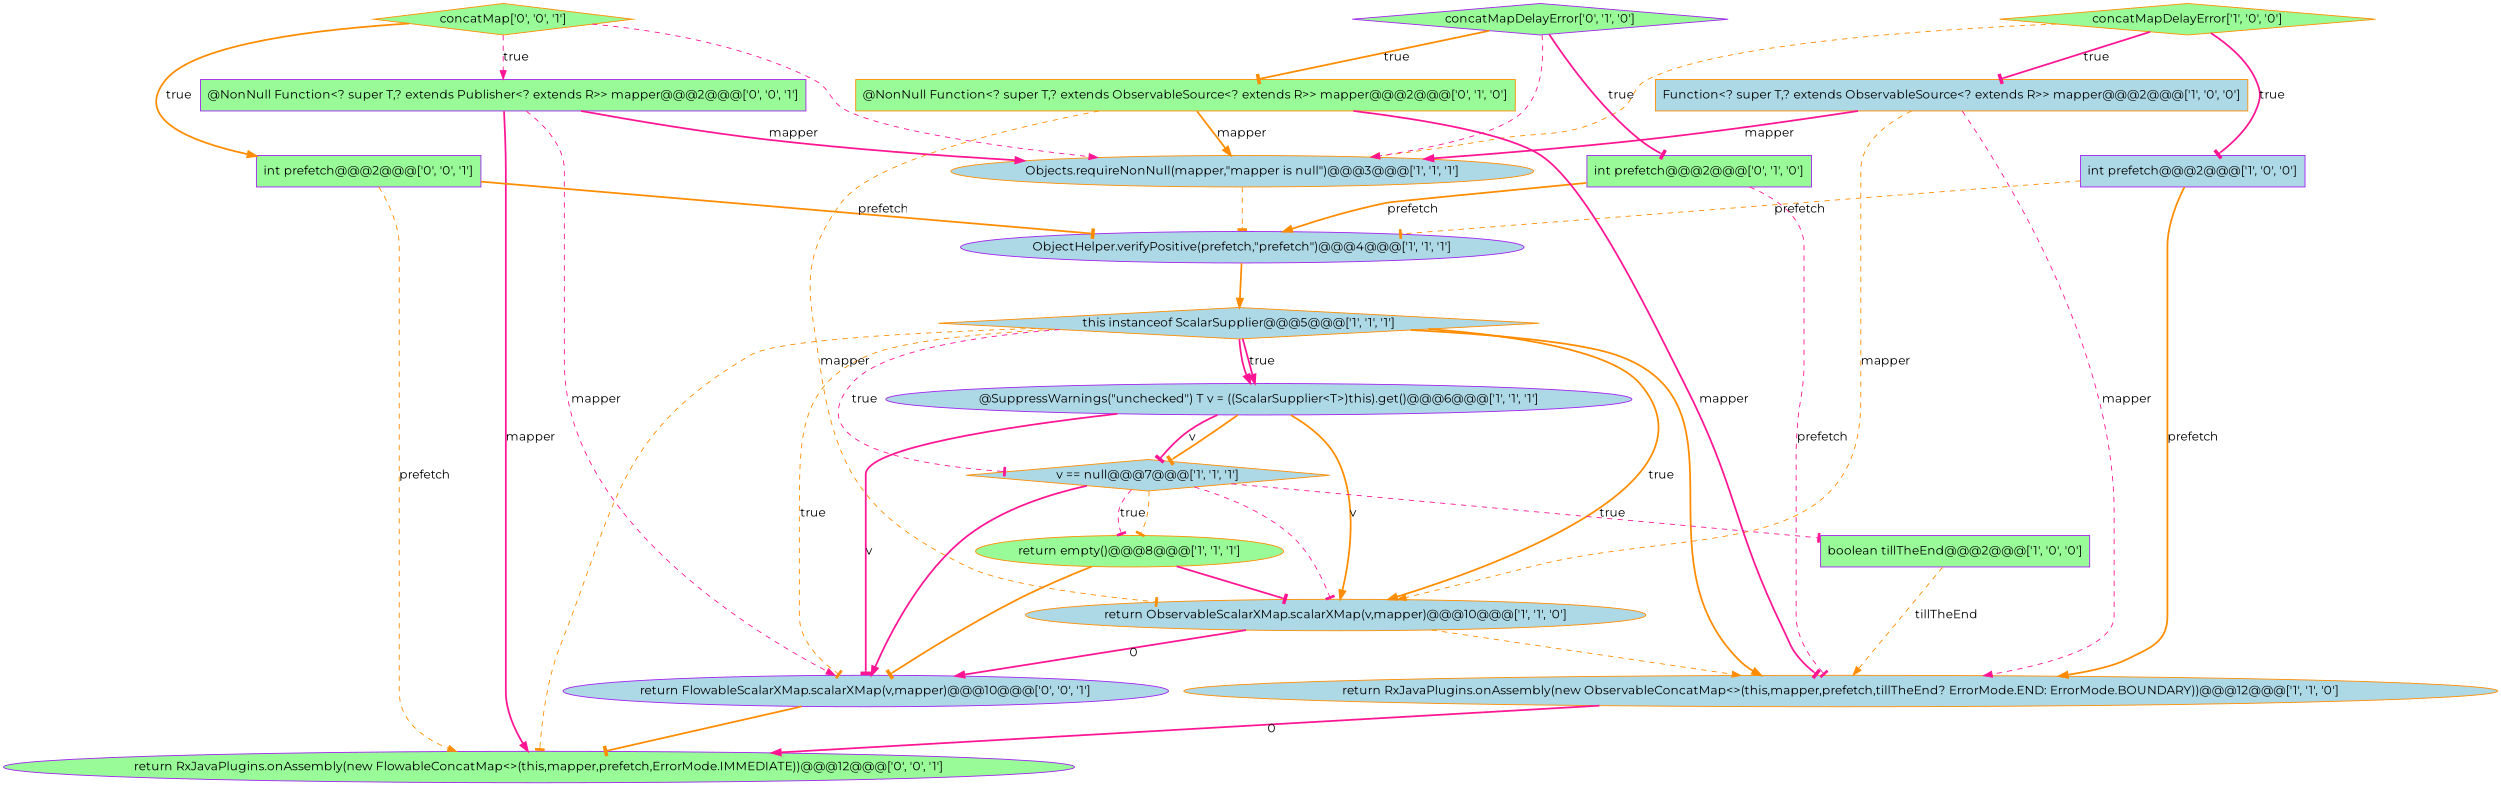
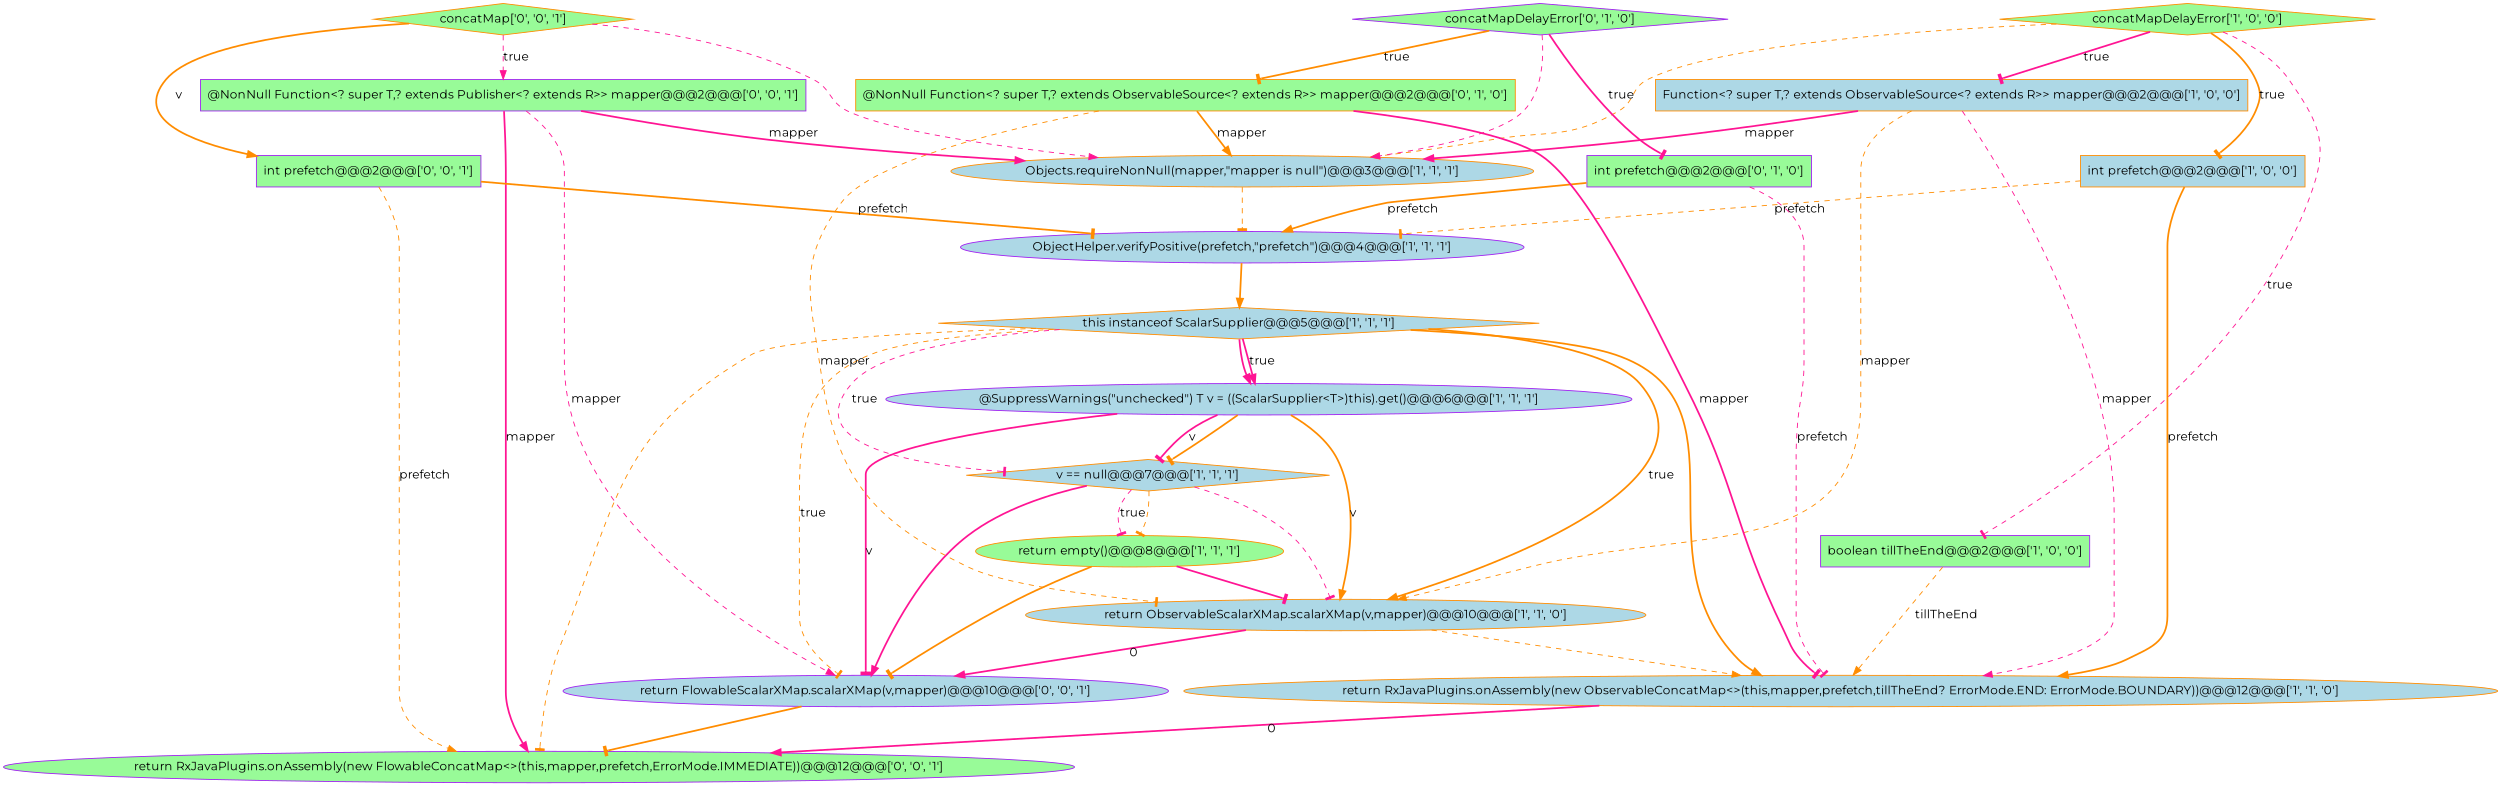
edge "concatMapDelayError['1', '0', '0']" -> "int prefetch@@@2@@@['1', '0', '0']": color deeppink -> darkorange
edge "concatMap['0', '0', '1']" -> "int prefetch@@@2@@@['0', '0', '1']": label "true" -> "v"
node "int prefetch@@@2@@@['1', '0', '0']": color purple -> darkorange
edge "v == null@@@7@@@['1', '1', '1']" -> "boolean tillTheEnd@@@2@@@['1', '0', '0']": now "concatMapDelayError['1', '0', '0']" -> "boolean tillTheEnd@@@2@@@['1', '0', '0']"
